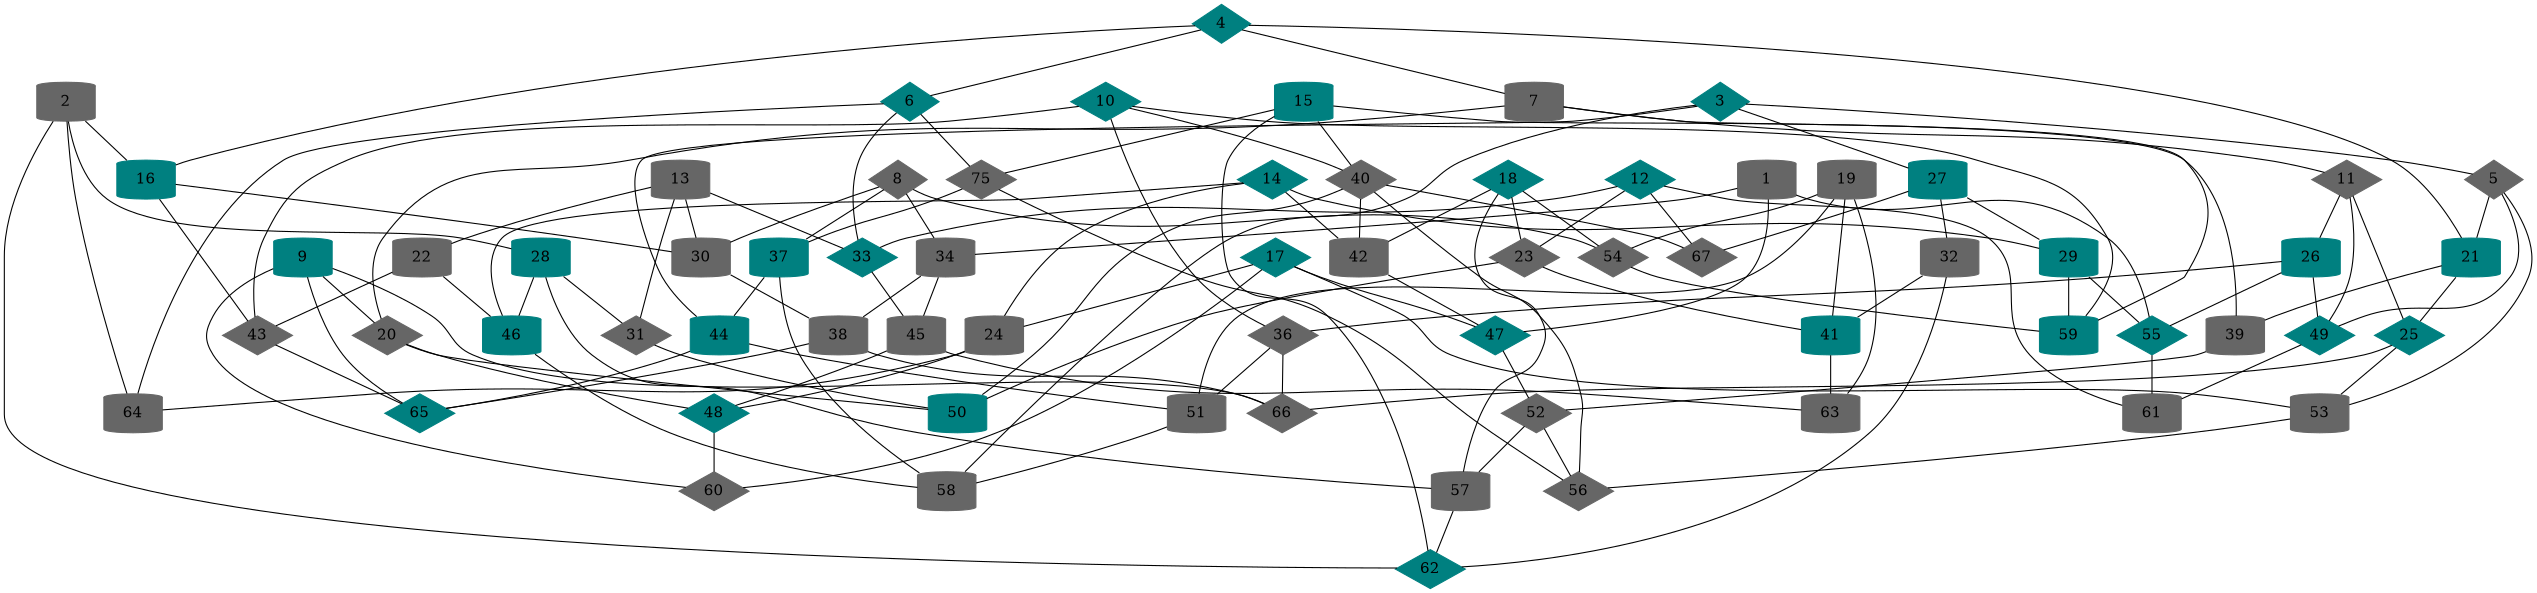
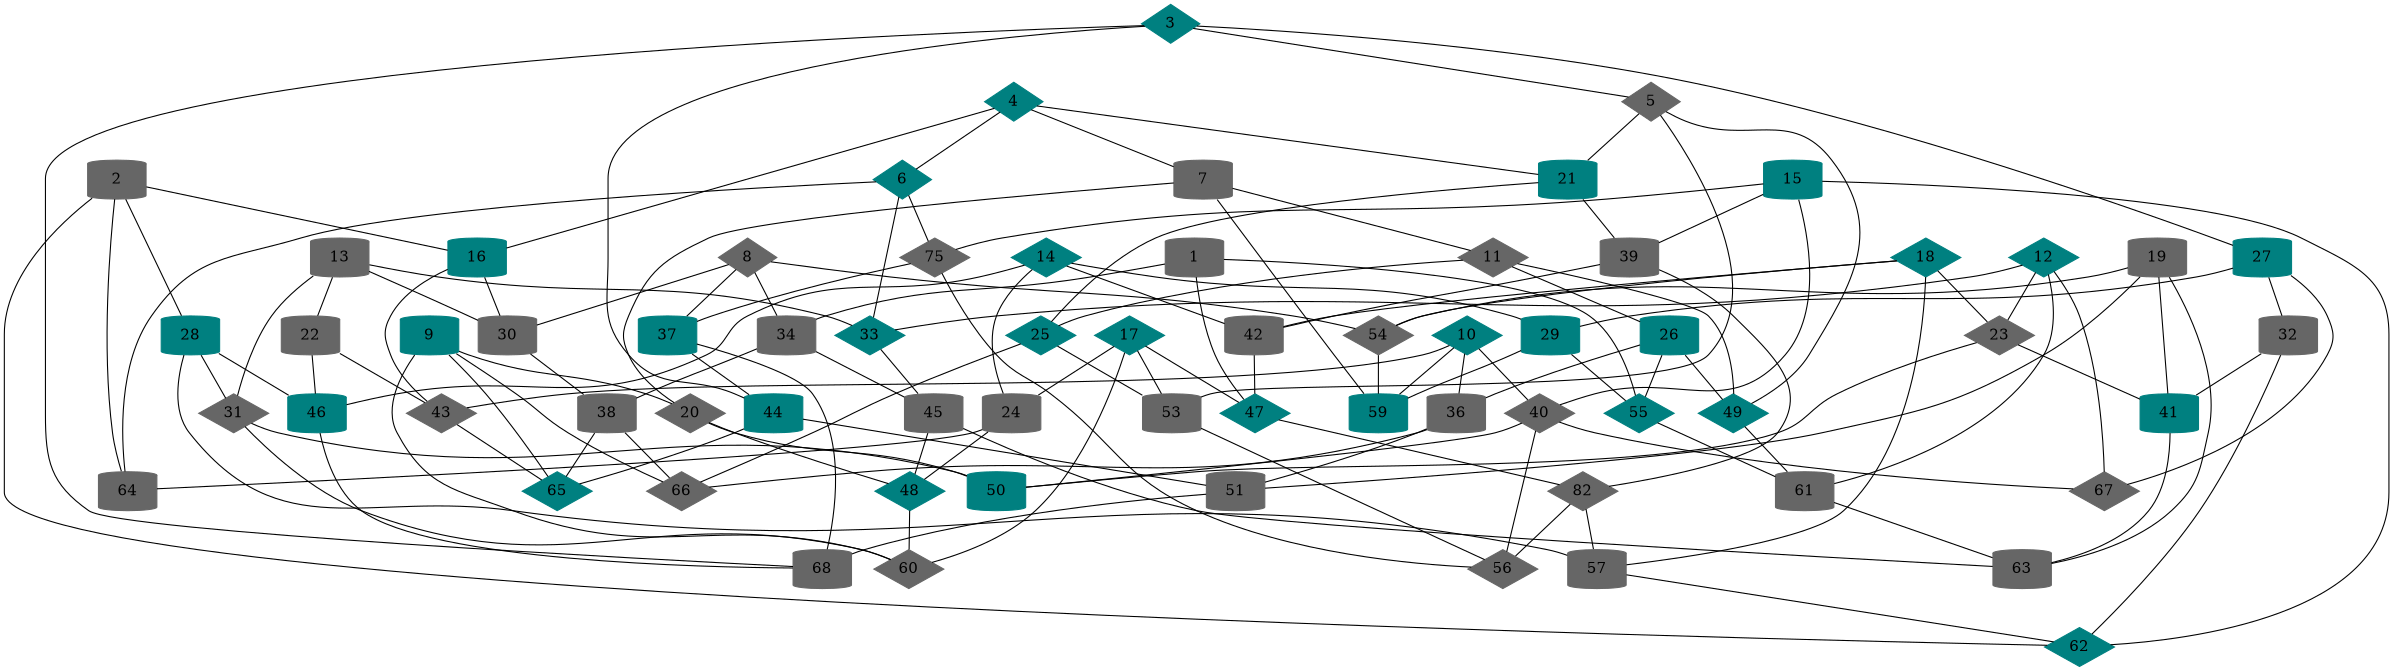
edge "40" -- "42": now "39" -- "42"
node "36": shape diamond -> cylinder
node "52": label "52" -> "82"
node "58": label "58" -> "68"
edge "61" -- "63": added
edge "31" -- "60": added
